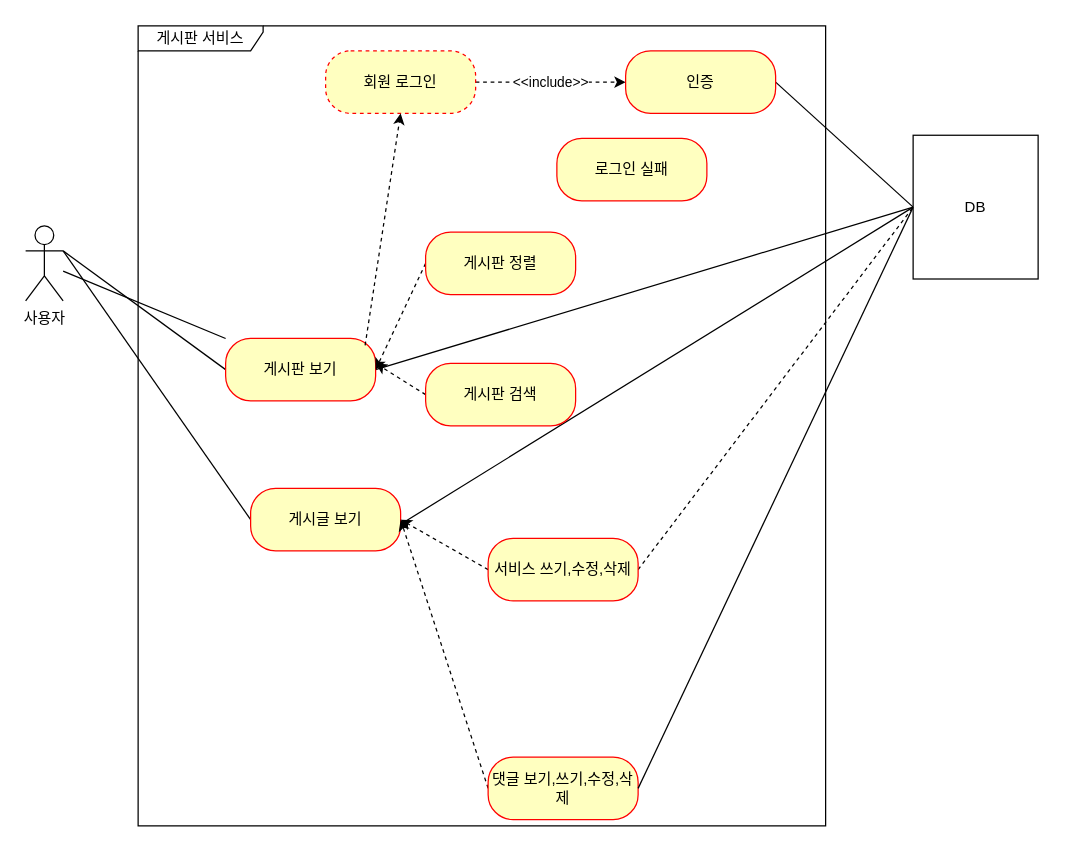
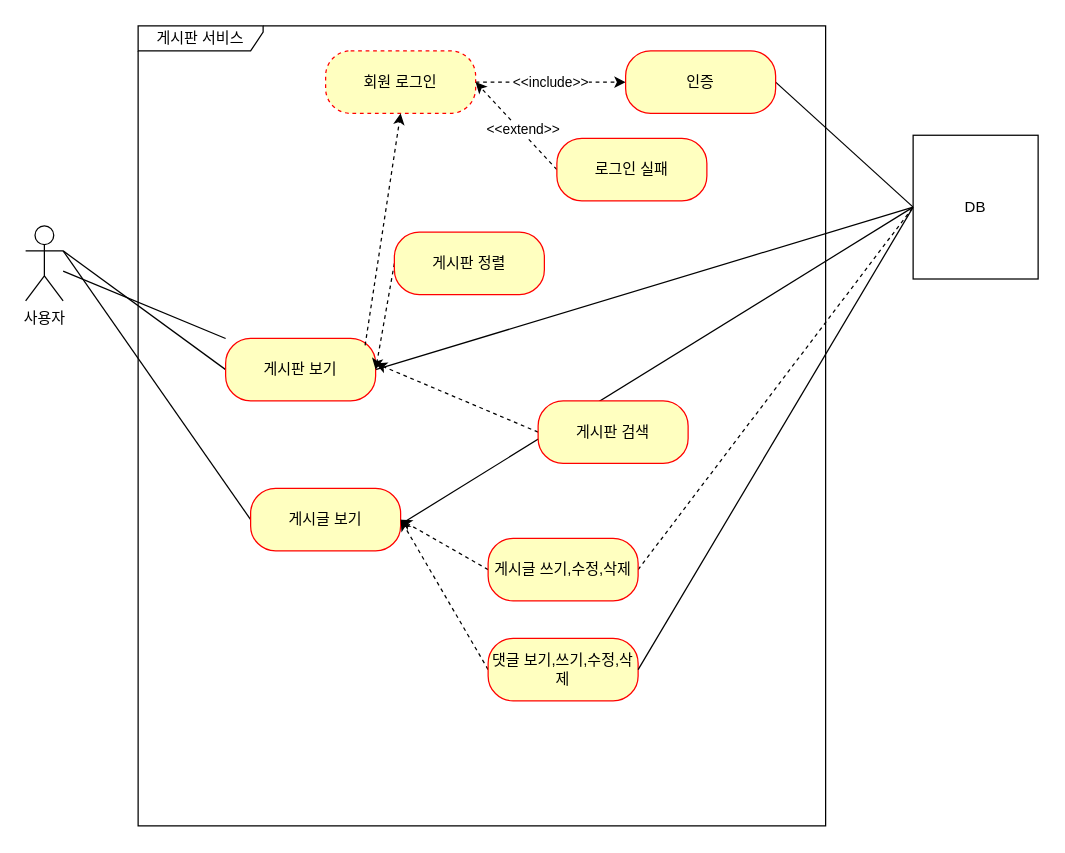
edge "로그인 실패" -> "회원 로그인": added, label "<<extend>>"
node "게시판 정렬": moved (501, 263) -> (469, 263)
node "게시판 검색": moved (501, 394) -> (613, 432)
node "서비스 쓰기,수정,삭제": label "서비스 쓰기,수정,삭제" -> "게시글 쓰기,수정,삭제"
node "댓글 보기,쓰기,수정,삭제": moved (563, 788) -> (563, 669)
